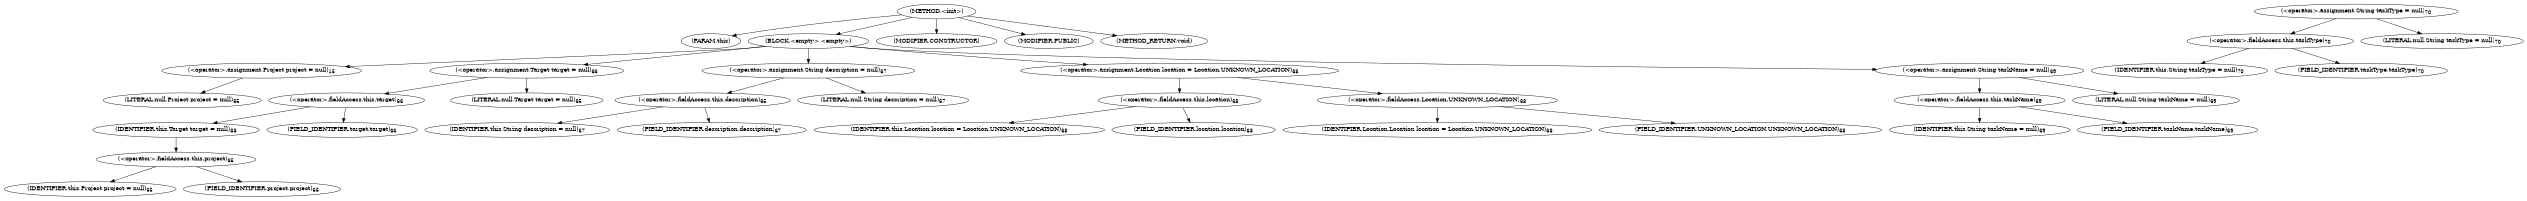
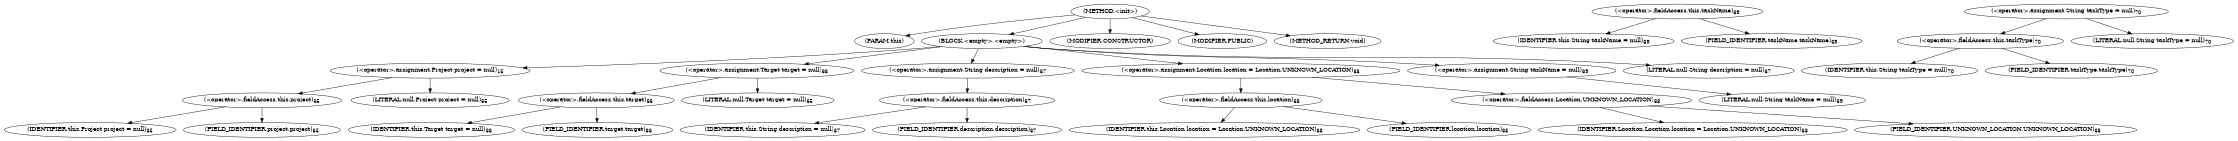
edge "(<operator>.assignment,String taskName = null)" -> "(<operator>.fieldAccess,this.taskName)": removed
edge "(<operator>.assignment,String description = null)" -> "(LITERAL,null,String description = null)": now "(BLOCK,<empty>,<empty>)" -> "(LITERAL,null,String description = null)"
node "(<operator>.fieldAccess,this.description)": text "65" -> "67"
edge "(IDENTIFIER,this,Target target = null)" -> "(<operator>.fieldAccess,this.project)": now "(<operator>.assignment,Project project = null)" -> "(<operator>.fieldAccess,this.project)"
